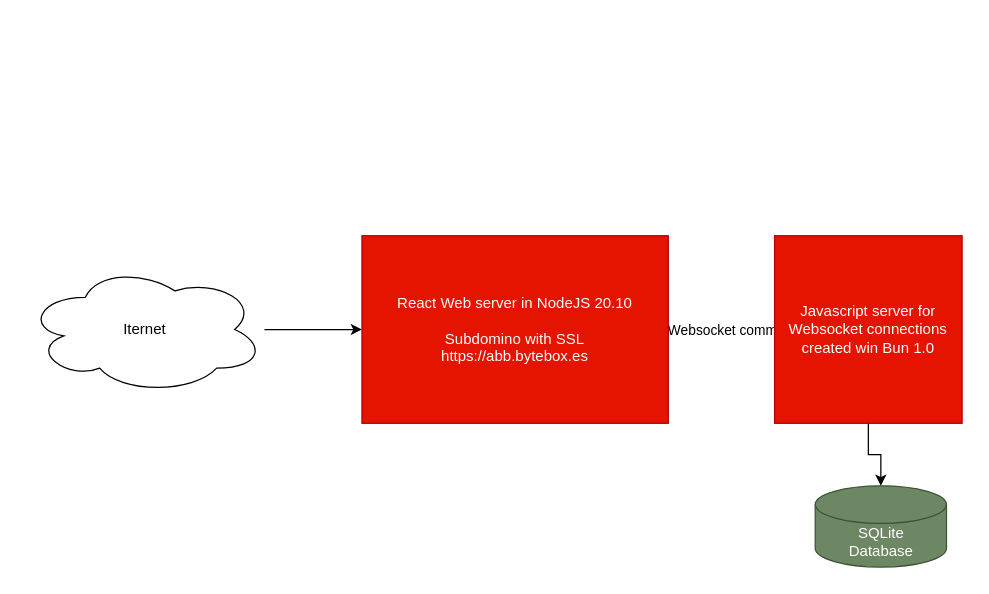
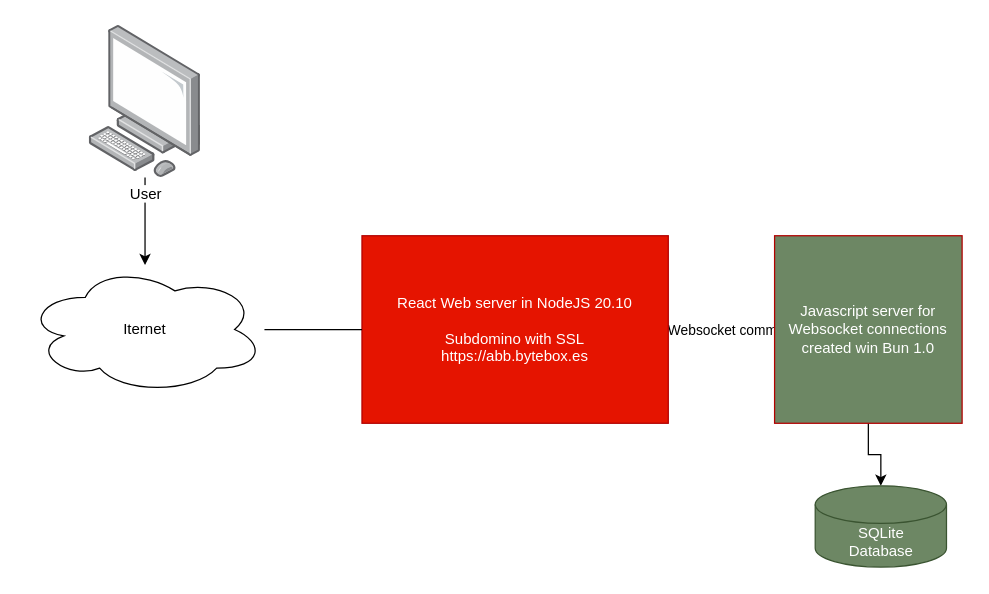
node "User": added
edge "User" -> "Iternet": added
edge "Iternet" -> "React Web server in NodeJS 20.10 Subdomino with SSL https://abb.bytebox.es": arrowhead classic -> none
node "Javascript server for Websocket connections created win Bun 1.0": fillcolor #e51400 -> #6d8764
